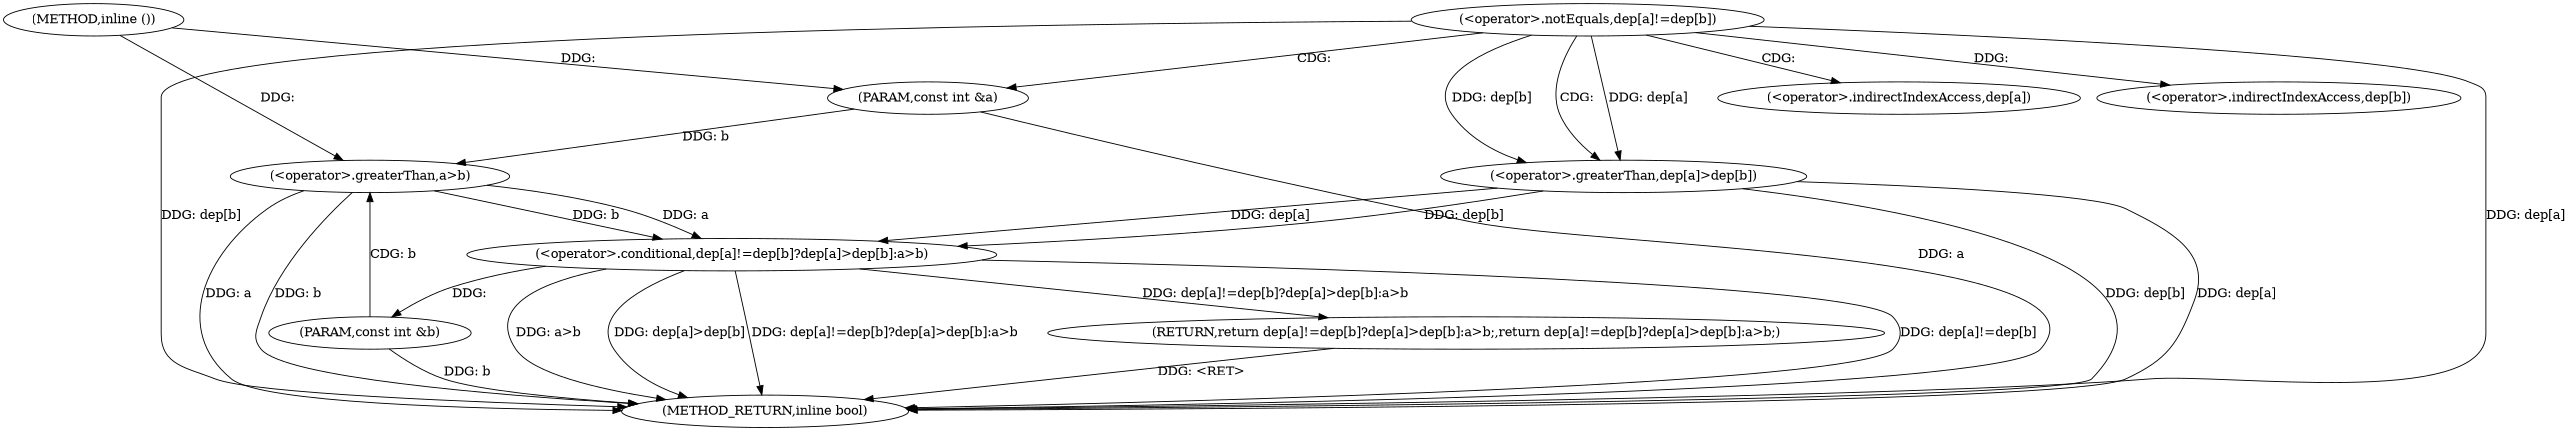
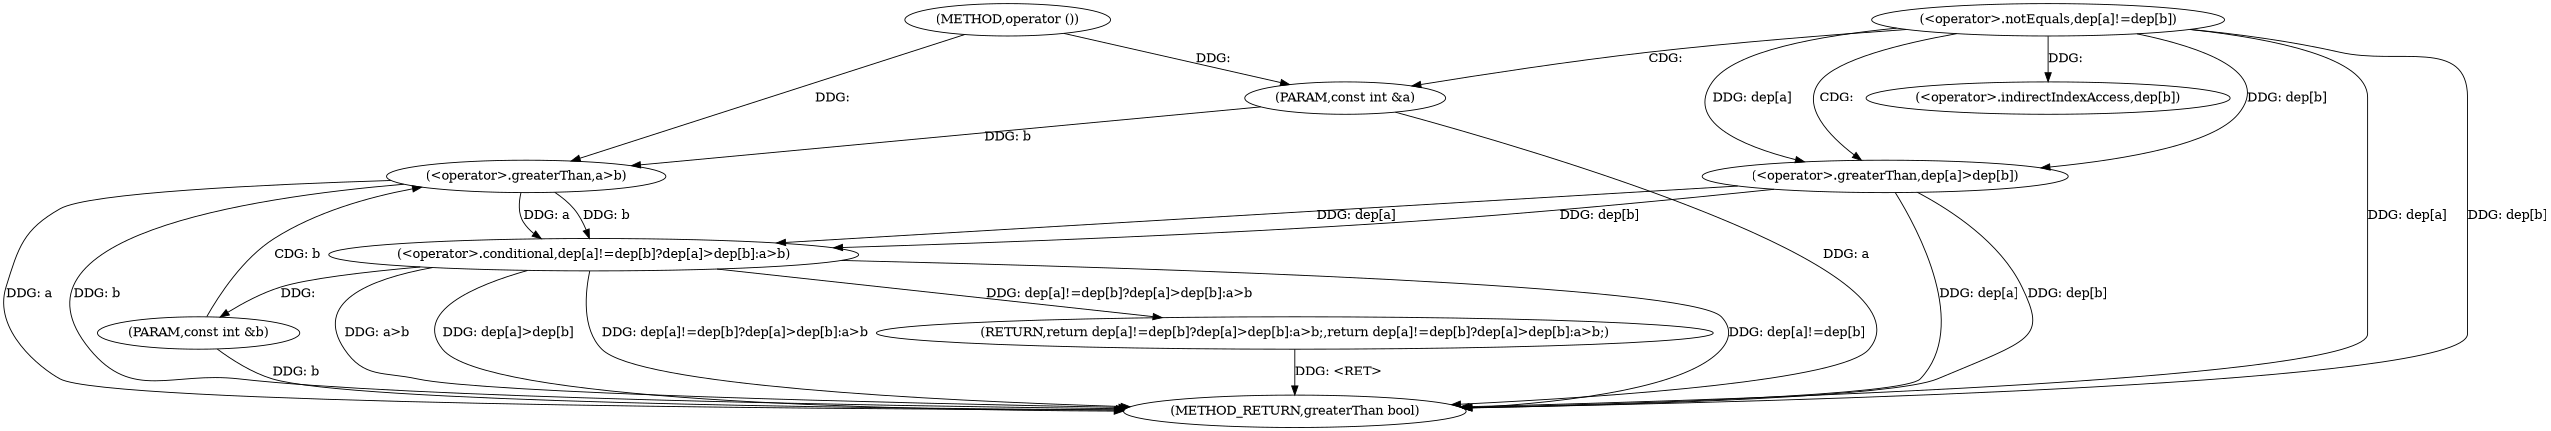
node "(METHOD,inline ())": label "(METHOD,inline ())" -> "(METHOD,operator ())"
node "(<operator>.indirectIndexAccess,dep[a])": removed
node "(METHOD_RETURN,inline bool)": label "(METHOD_RETURN,inline bool)" -> "(METHOD_RETURN,greaterThan bool)"
